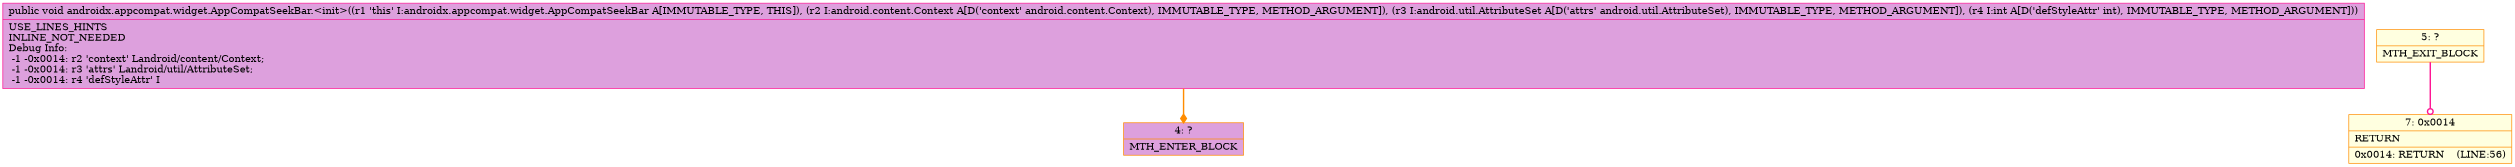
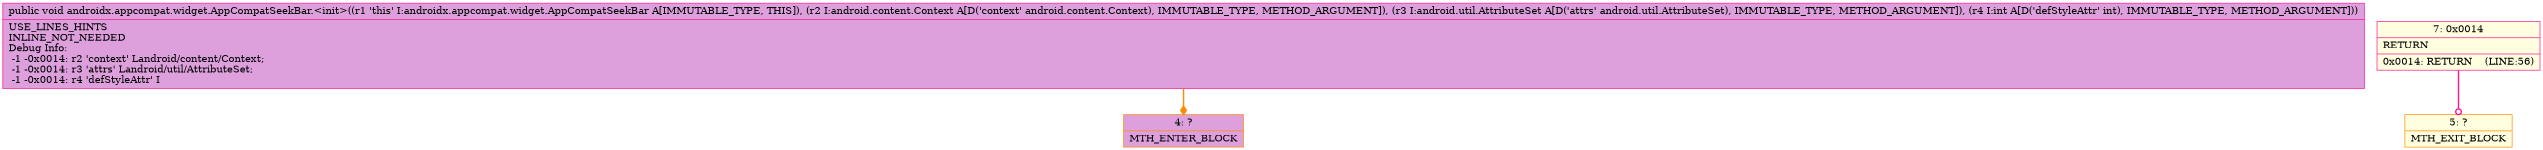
edge "5: ?" -> "7: 0x0014": reversed
node "7: 0x0014": color darkorange -> deeppink
